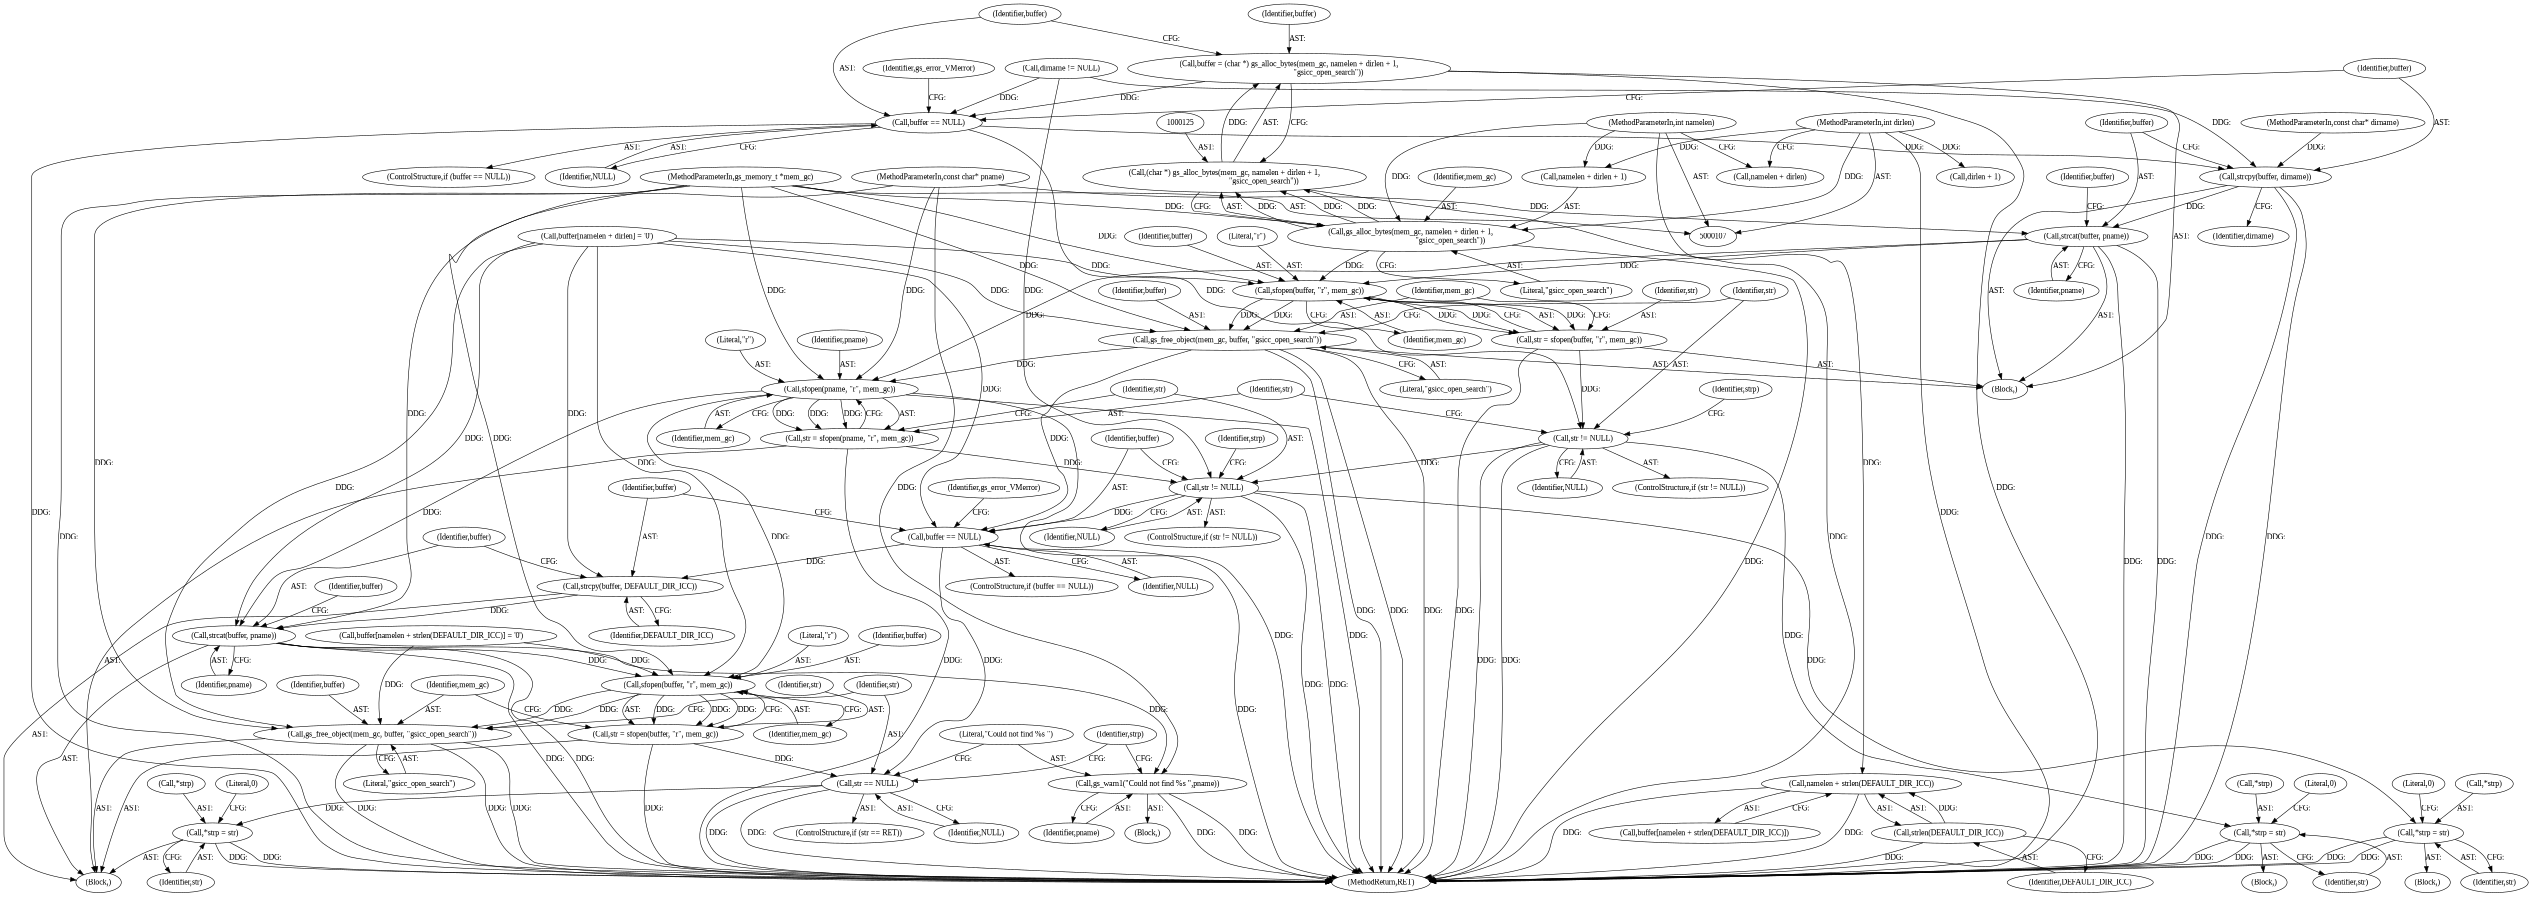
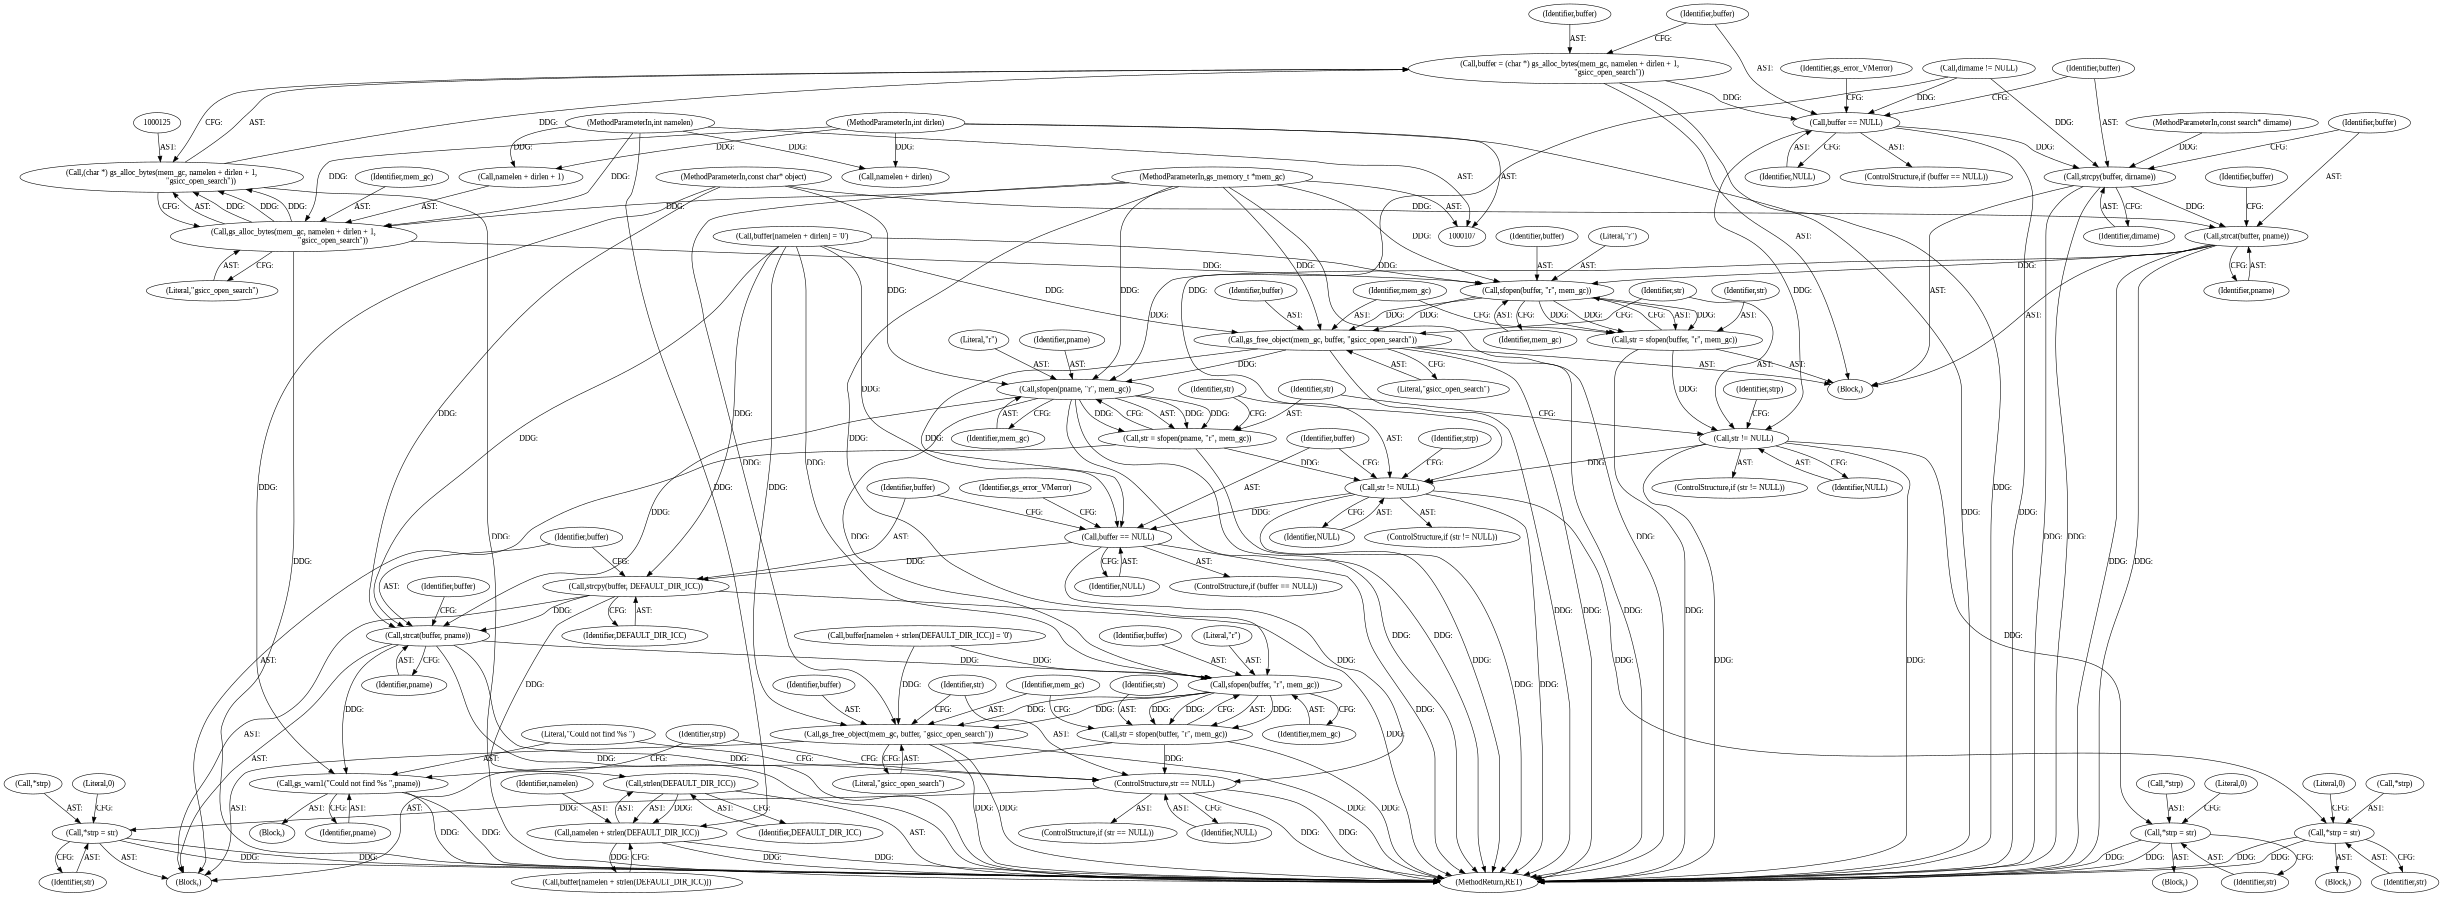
node "(MethodParameterIn,const char* dirname)": label "(MethodParameterIn,const char* dirname)" -> "(MethodParameterIn,const search* dirname)"
edge "(MethodParameterIn,int namelen)" -> "(Call,namelen + dirlen)": label "CFG: " -> "DDG: "
edge "(MethodParameterIn,int dirlen)" -> "(Call,namelen + dirlen)": label "CFG: " -> "DDG: "
node "(MethodParameterIn,const char* pname)": label "(MethodParameterIn,const char* pname)" -> "(MethodParameterIn,const char* object)"
node "(Call,dirlen + 1)": removed
edge "(Identifier,dirname)" -> "(Call,strcpy(buffer, dirname))": added, label "AST:"
node "5000107": label "5000107" -> "1000107"
edge "(Call,strcpy(buffer, DEFAULT_DIR_ICC))" -> "(MethodReturn,RET)": added, label "DDG:"
edge "(Call,strcpy(buffer, DEFAULT_DIR_ICC))" -> "(Call,strlen(DEFAULT_DIR_ICC))": added, label "DDG:"
node "(Identifier,namelen)": added
node "(Call,str == NULL)": label "(Call,str == NULL)" -> "(ControlStructure,str == NULL)"
edge "(Call,namelen + strlen(DEFAULT_DIR_ICC))" -> "(Call,buffer[namelen + strlen(DEFAULT_DIR_ICC)])": label "AST: " -> "DDG: "
node "(ControlStructure,if (str == RET))": label "(ControlStructure,if (str == RET))" -> "(ControlStructure,if (str == NULL))"
edge "(Call,strlen(DEFAULT_DIR_ICC))" -> "(MethodReturn,RET)": label "DDG: " -> "AST: "
